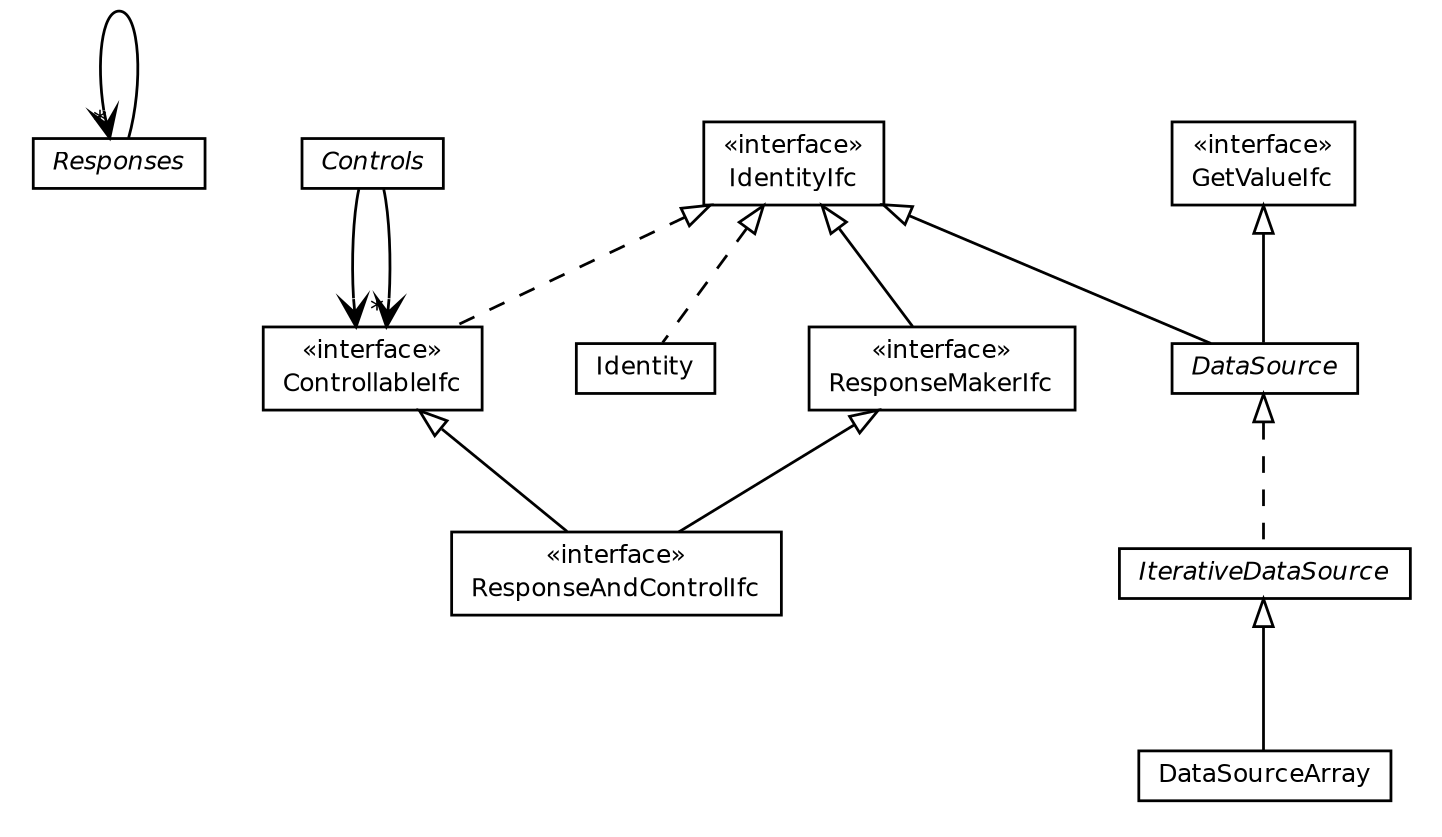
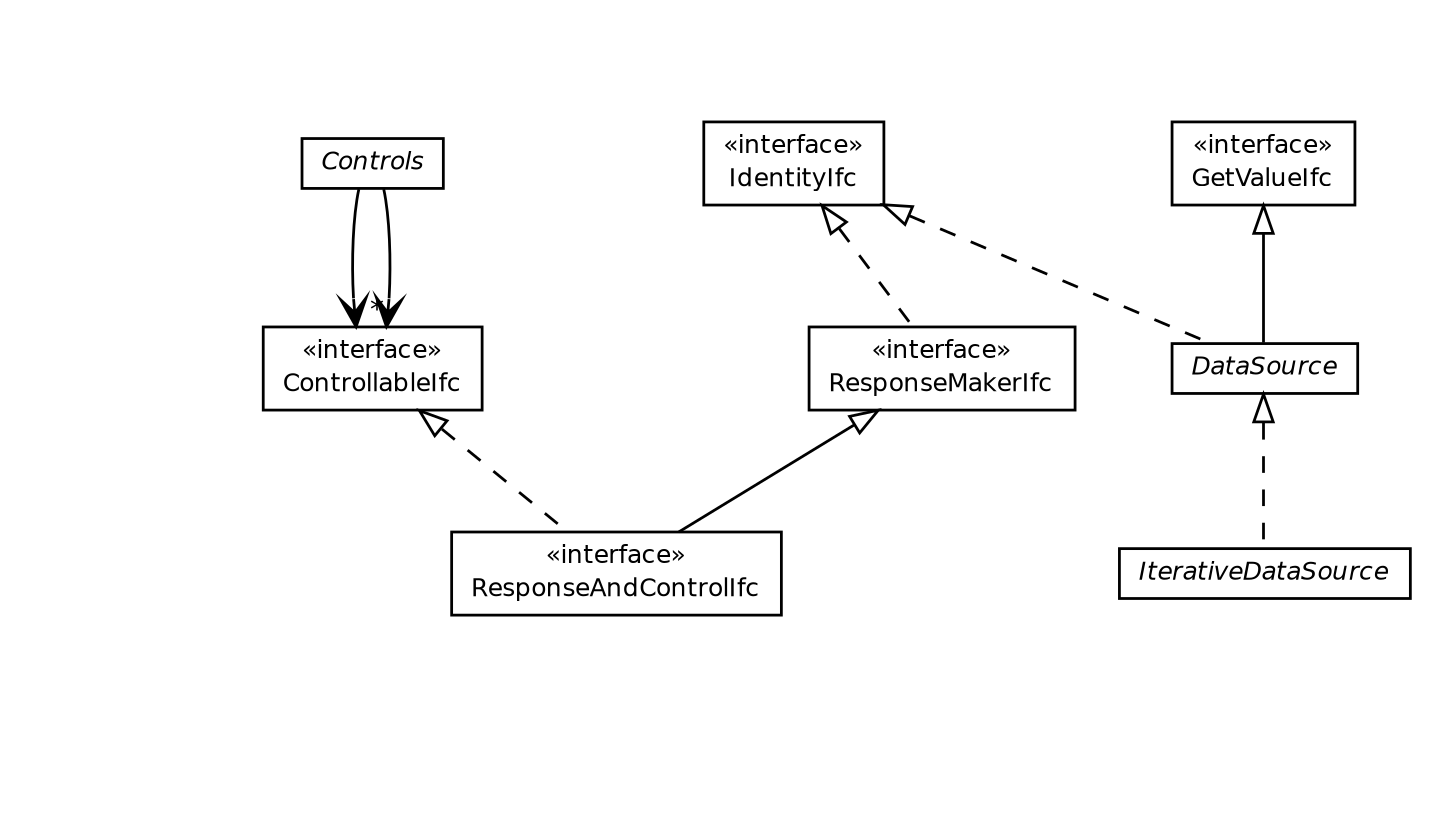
node "Responses": removed
edge "ControllableIfc" -> "IdentityIfc": removed
edge "ResponseMakerIfc" -> "IdentityIfc": style solid -> dashed
edge "DataSource" -> "IdentityIfc": style solid -> dashed
node "Identity": removed
edge "ResponseAndControlIfc" -> "ControllableIfc": style solid -> dashed
node "DataSourceArray": removed
